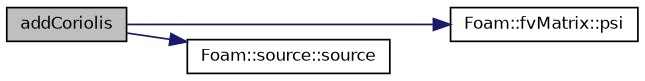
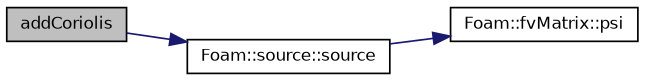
edge "addCoriolis" -> "Foam::fvMatrix::psi": now "Foam::source::source" -> "Foam::fvMatrix::psi"
